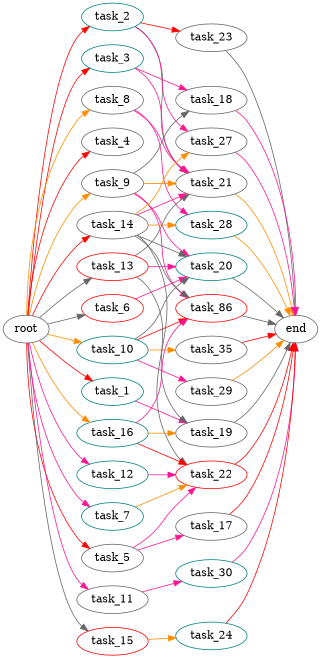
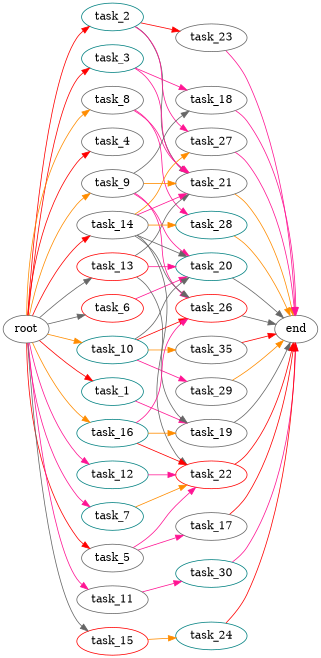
edge "task_23" -> "end": color gray40 -> deeppink
node "task_86": label "task_86" -> "task_26"
